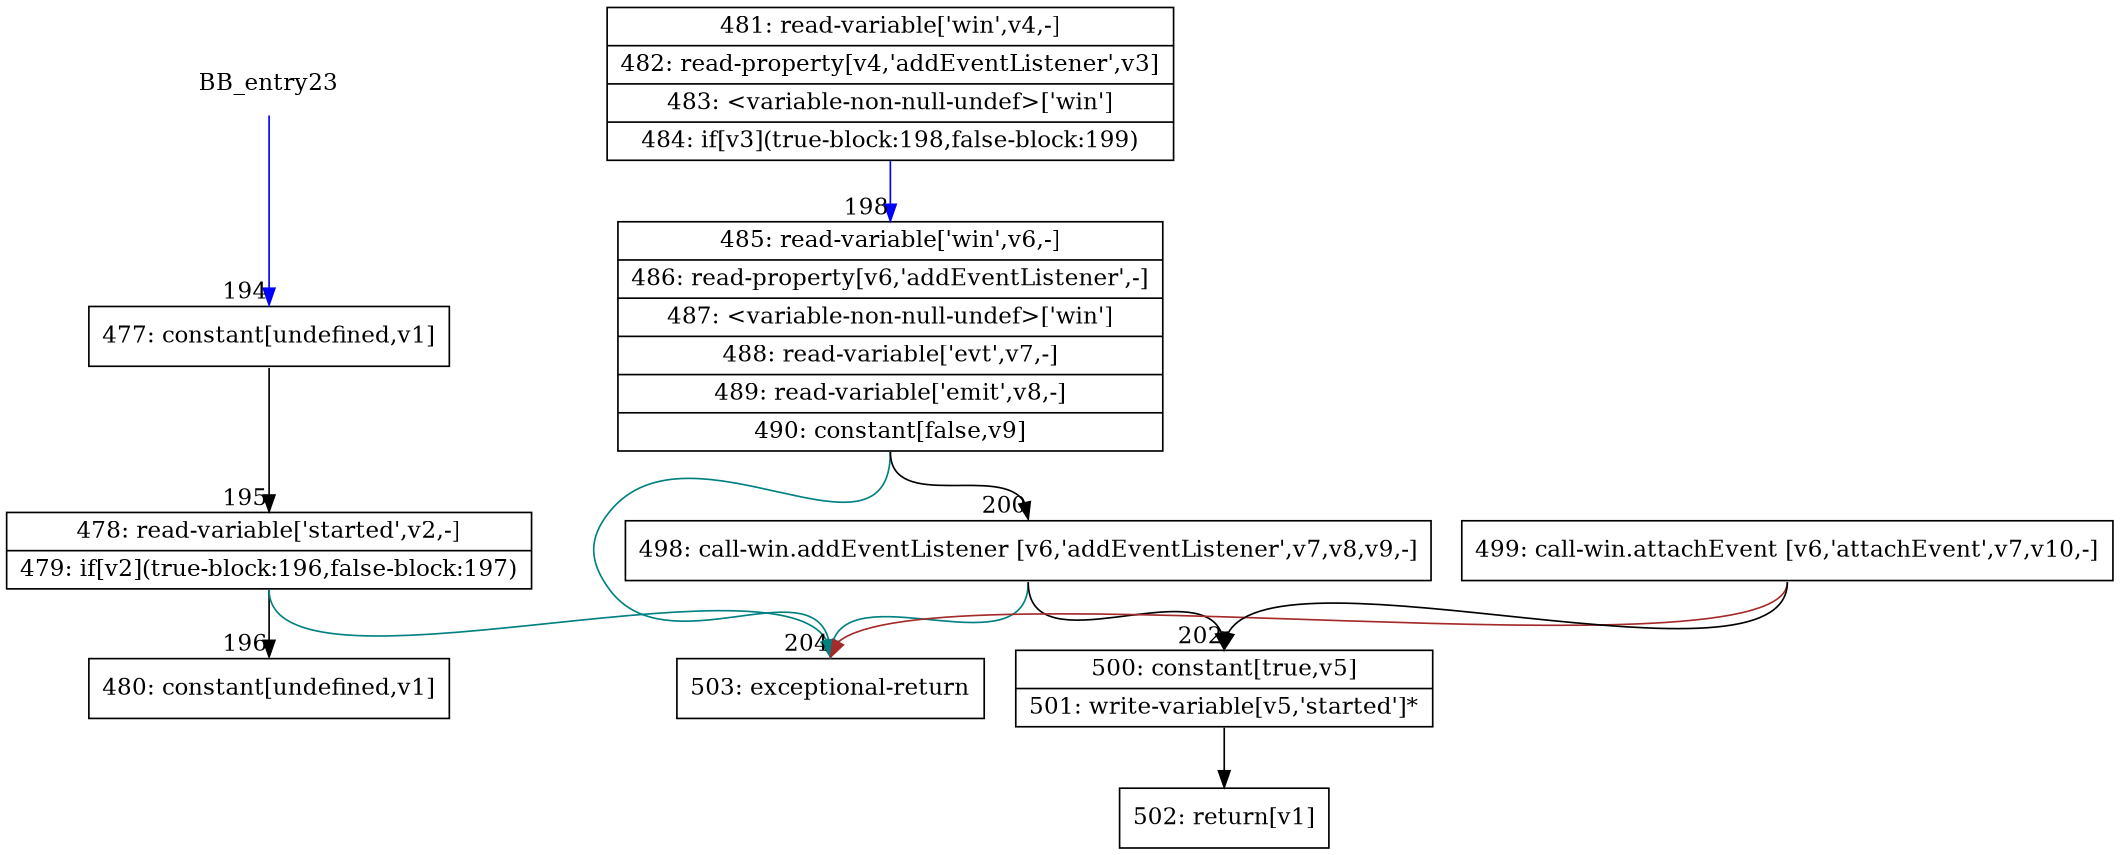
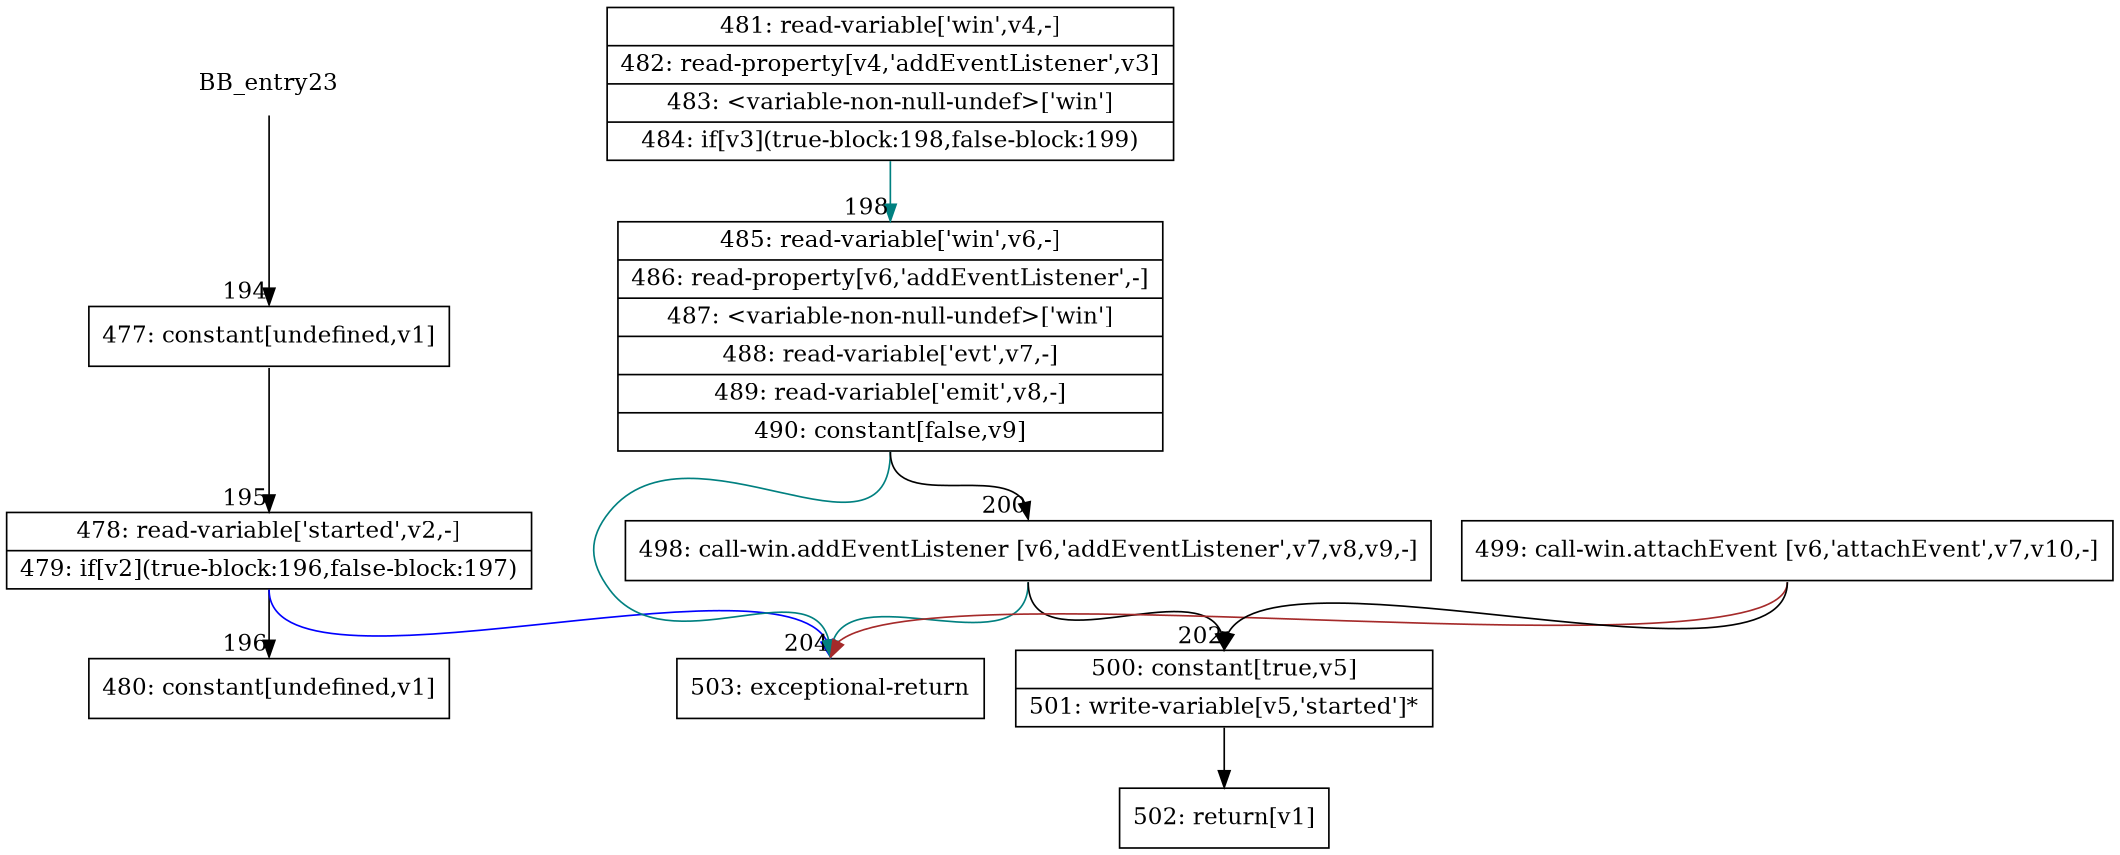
edge "481: read-variable['win',v4,-]" -> "485: read-variable['win',v6,-]": color blue -> teal
edge "BB_entry23" -> "477: constant[undefined,v1]": color blue -> black
edge "478: read-variable['started',v2,-]" -> "503: exceptional-return": color teal -> blue
